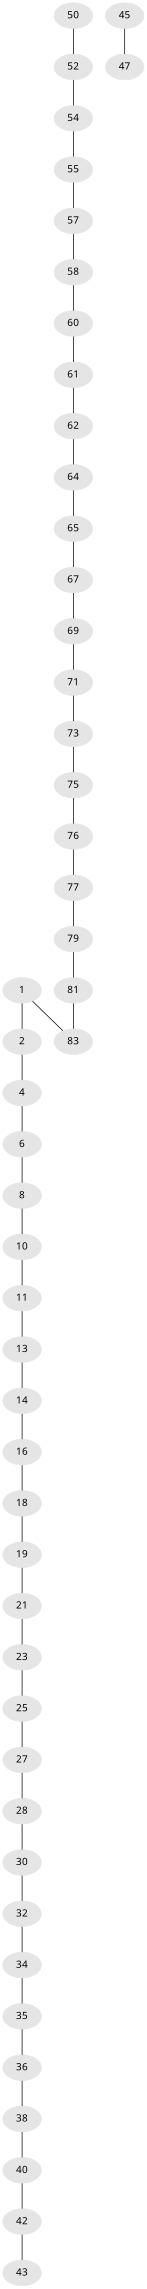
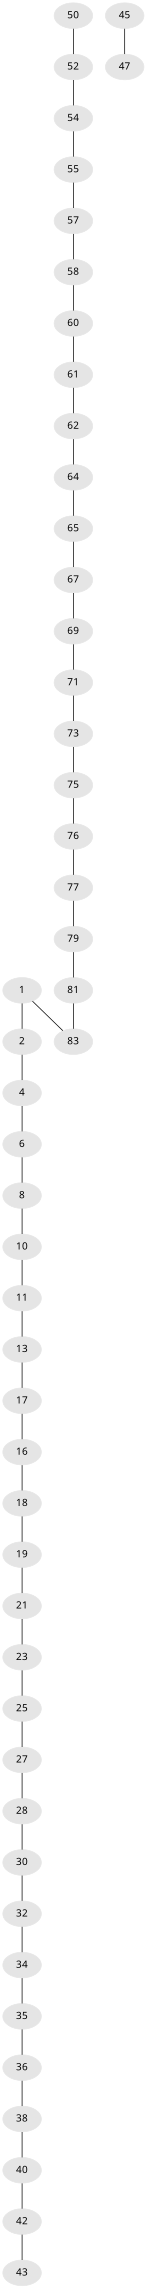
node "14": label "14" -> "17"
